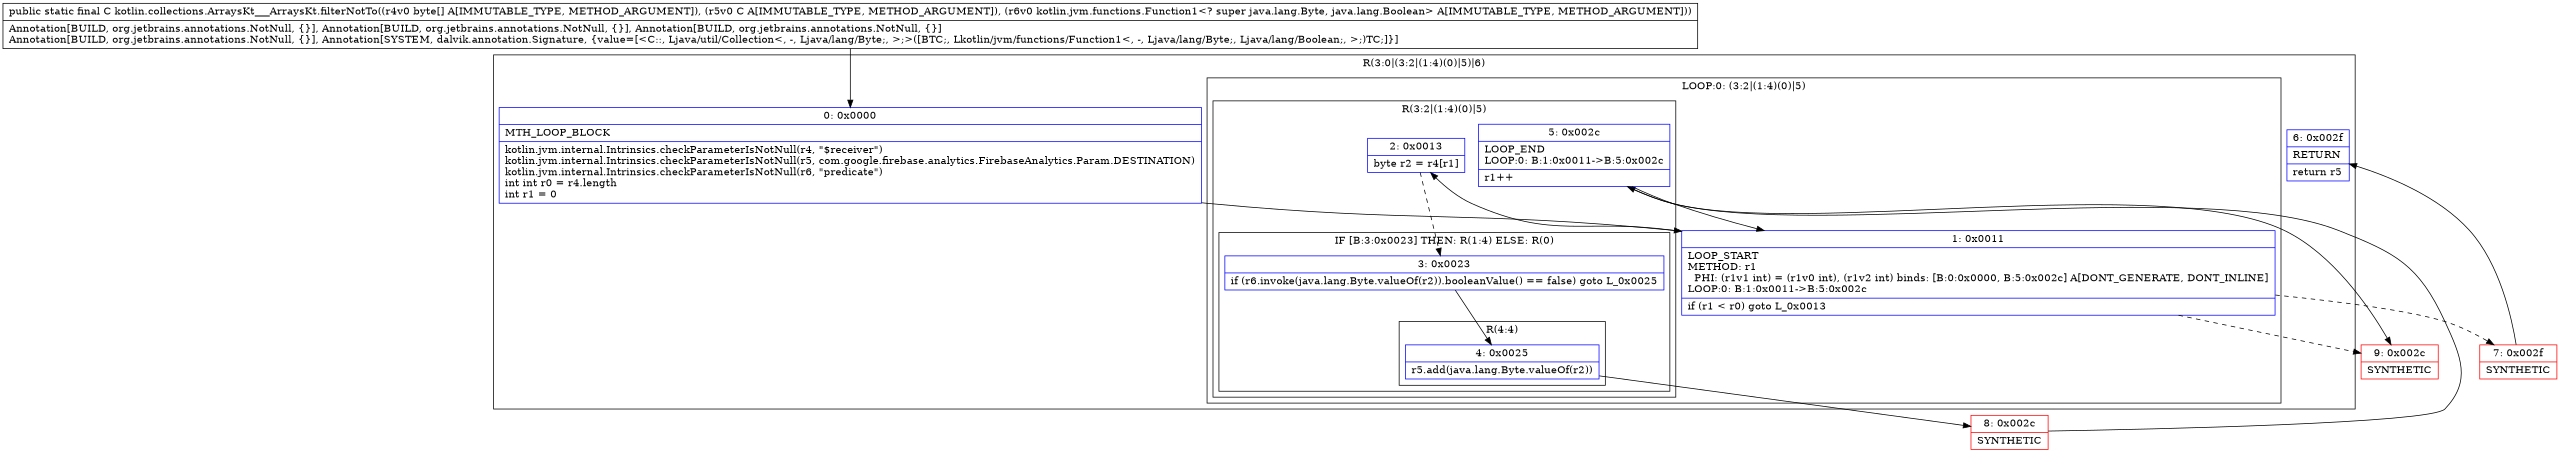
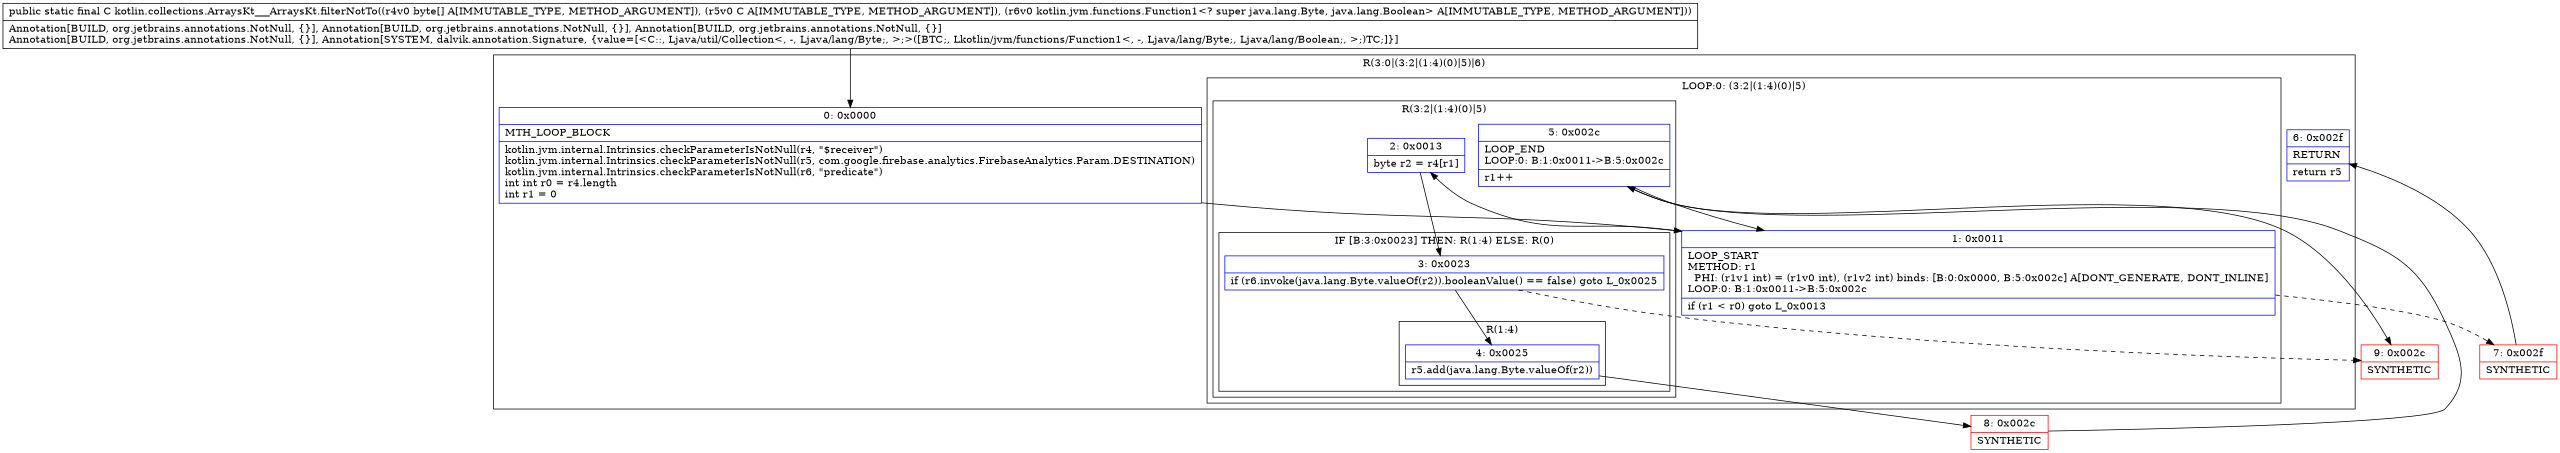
edge "2: 0x0013" -> "3: 0x0023": style dashed -> solid
cluster "R(4:4)": label "R(4:4)" -> "R(1:4)"
edge "1: 0x0011" -> "9: 0x002c": now "3: 0x0023" -> "9: 0x002c"
